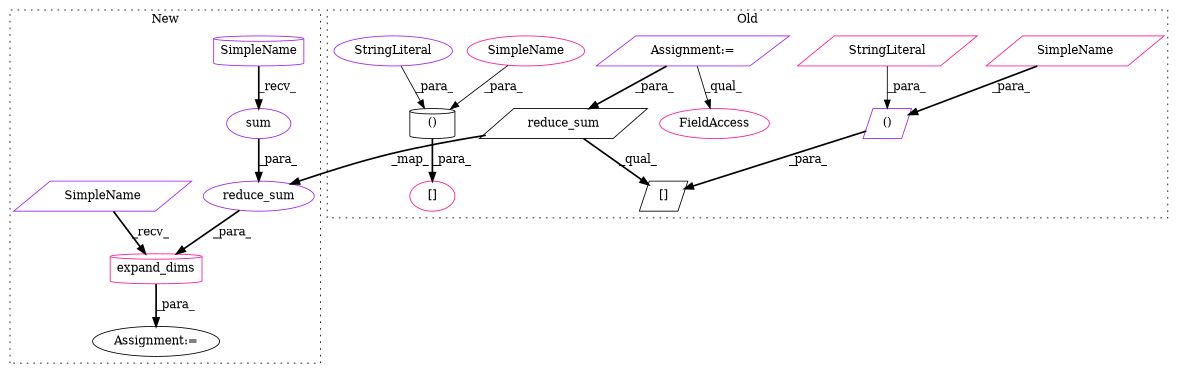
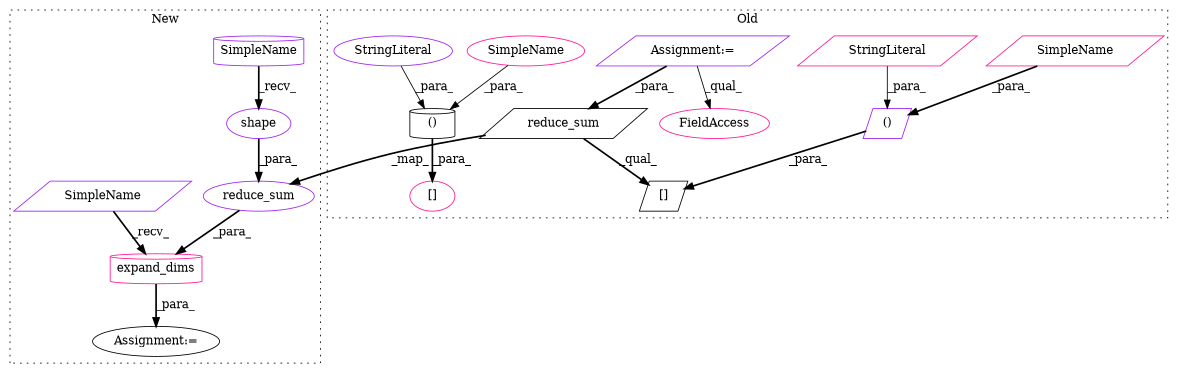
node "sum": label "sum" -> "shape"
